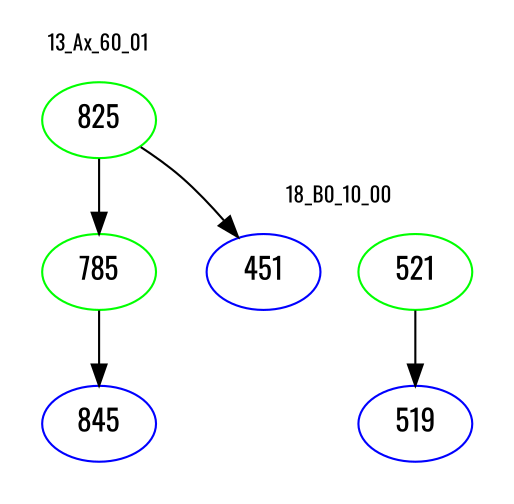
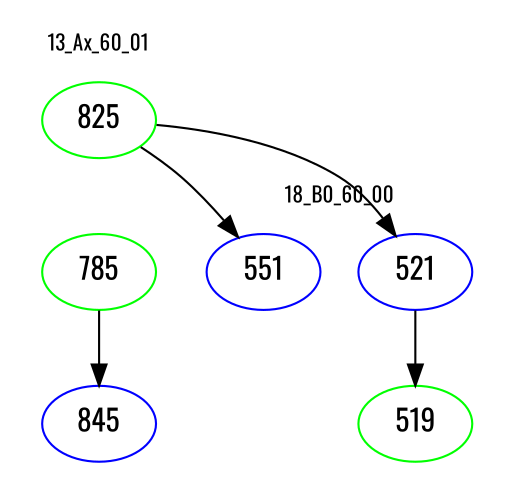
edge "825" -> "785": now "825" -> "521"
cluster "18_B0_10_00": label "18_B0_10_00" -> "18_B0_60_00"
node "451": label "451" -> "551"
node "521": color green -> blue
node "519": color blue -> green
